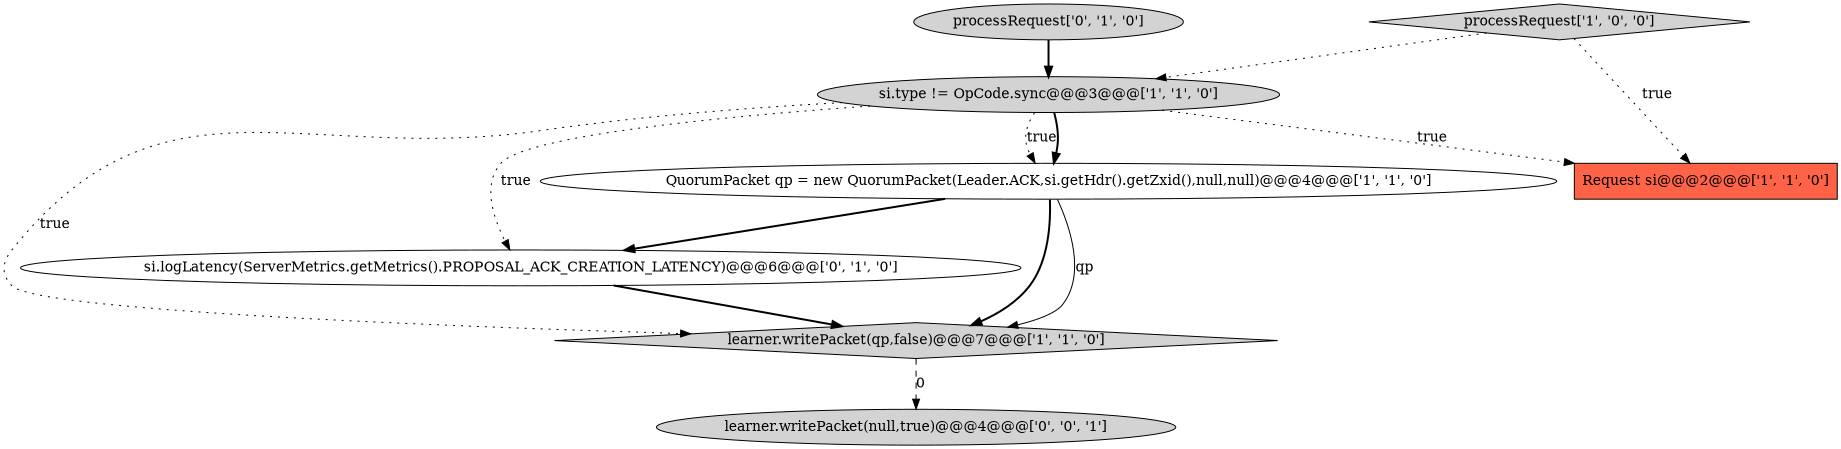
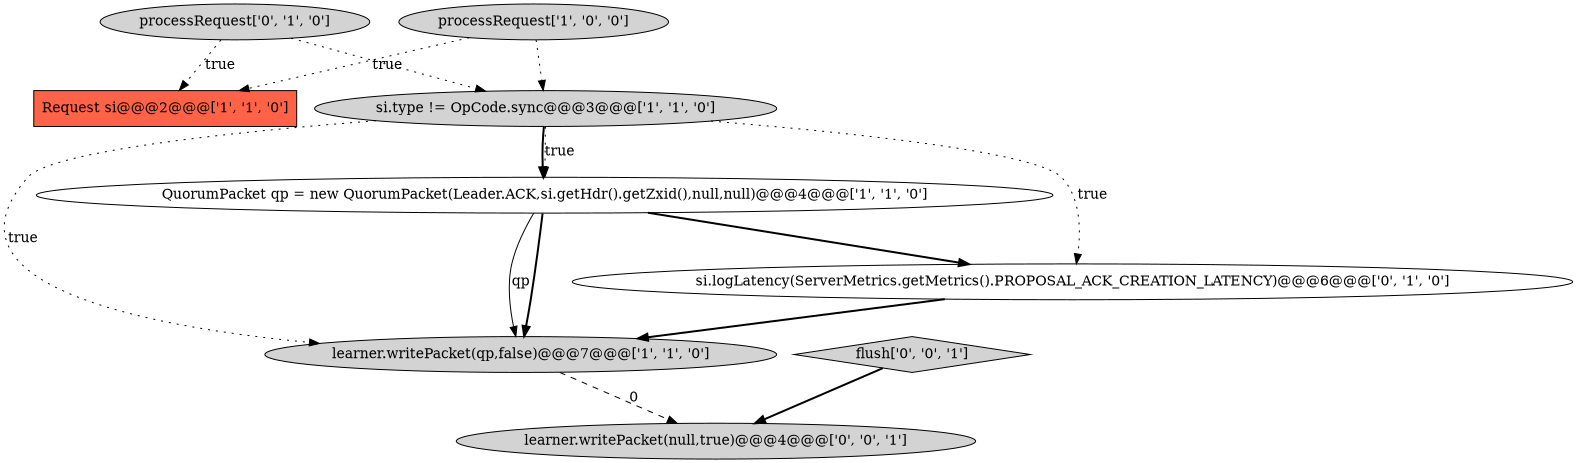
node "processRequest['1', '0', '0']": shape diamond -> ellipse
edge "processRequest['0', '1', '0']" -> "si.type != OpCode.sync@@@3@@@['1', '1', '0']": style bold -> dotted
edge "si.type != OpCode.sync@@@3@@@['1', '1', '0']" -> "Request si@@@2@@@['1', '1', '0']": now "processRequest['0', '1', '0']" -> "Request si@@@2@@@['1', '1', '0']"
node "learner.writePacket(qp,false)@@@7@@@['1', '1', '0']": shape diamond -> ellipse
node "flush['0', '0', '1']": added
